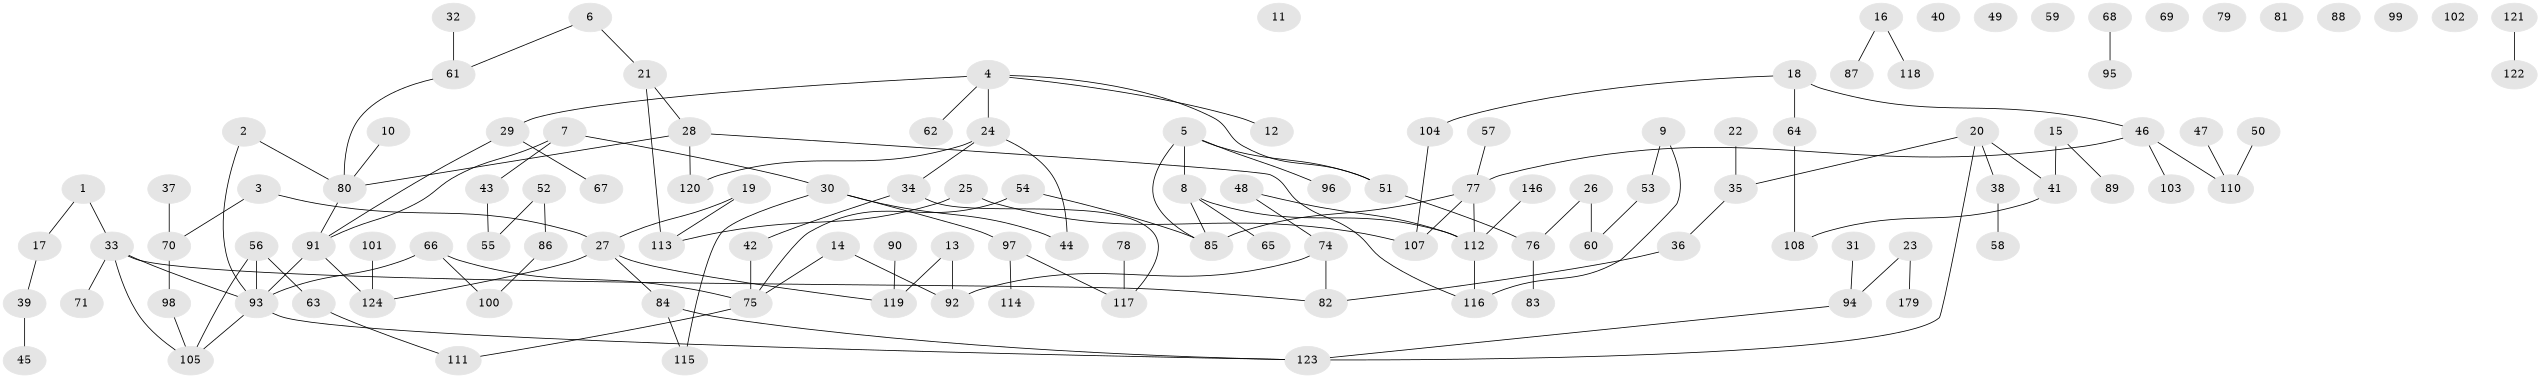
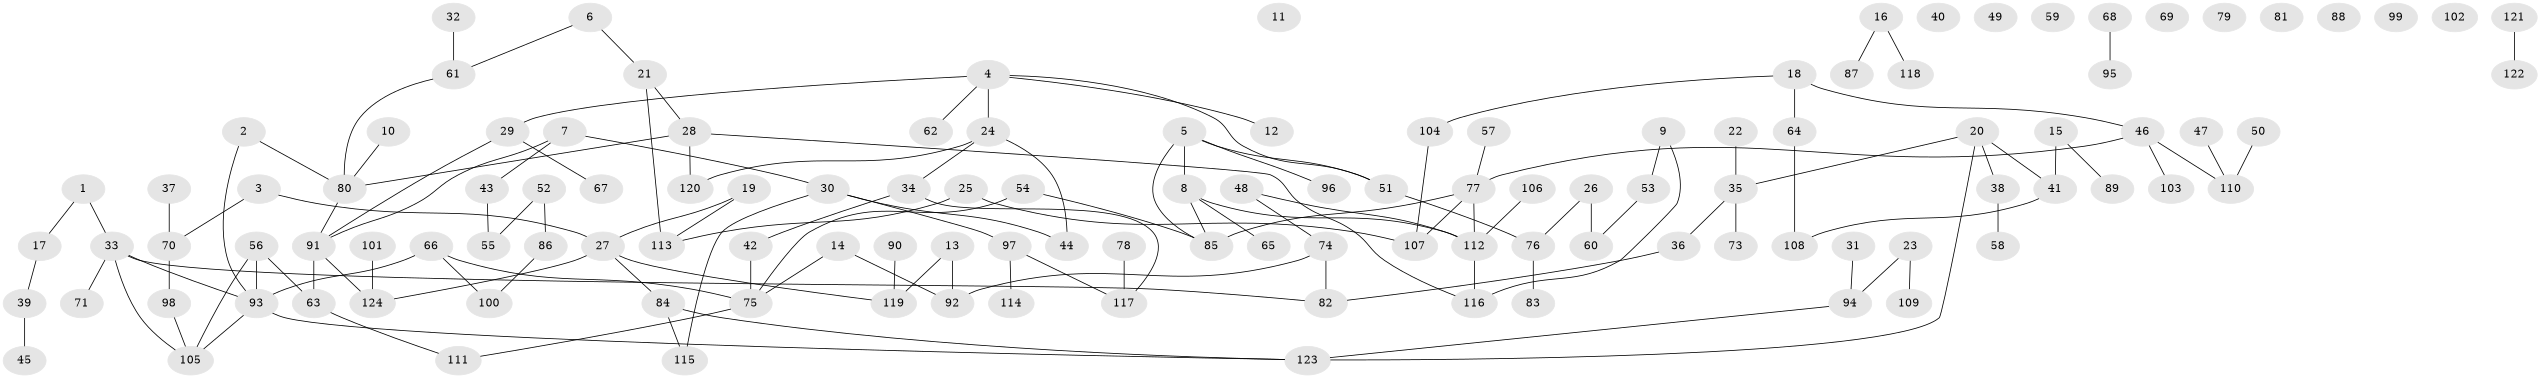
node "146": label "146" -> "106"
node "73": added
edge "91" -- "93": now "91" -- "63"
node "179": label "179" -> "109"
